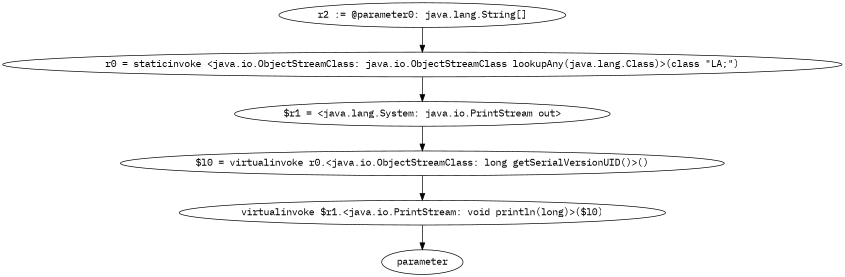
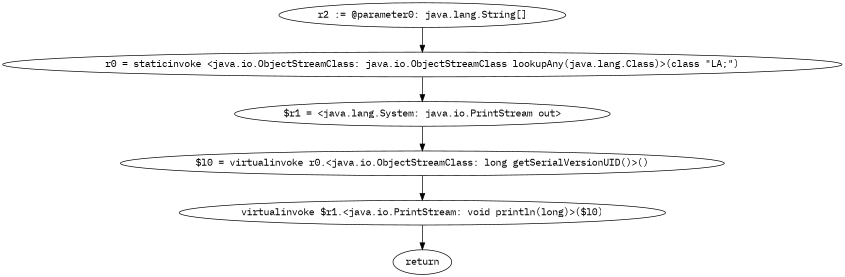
node "parameter": label "parameter" -> "return"
